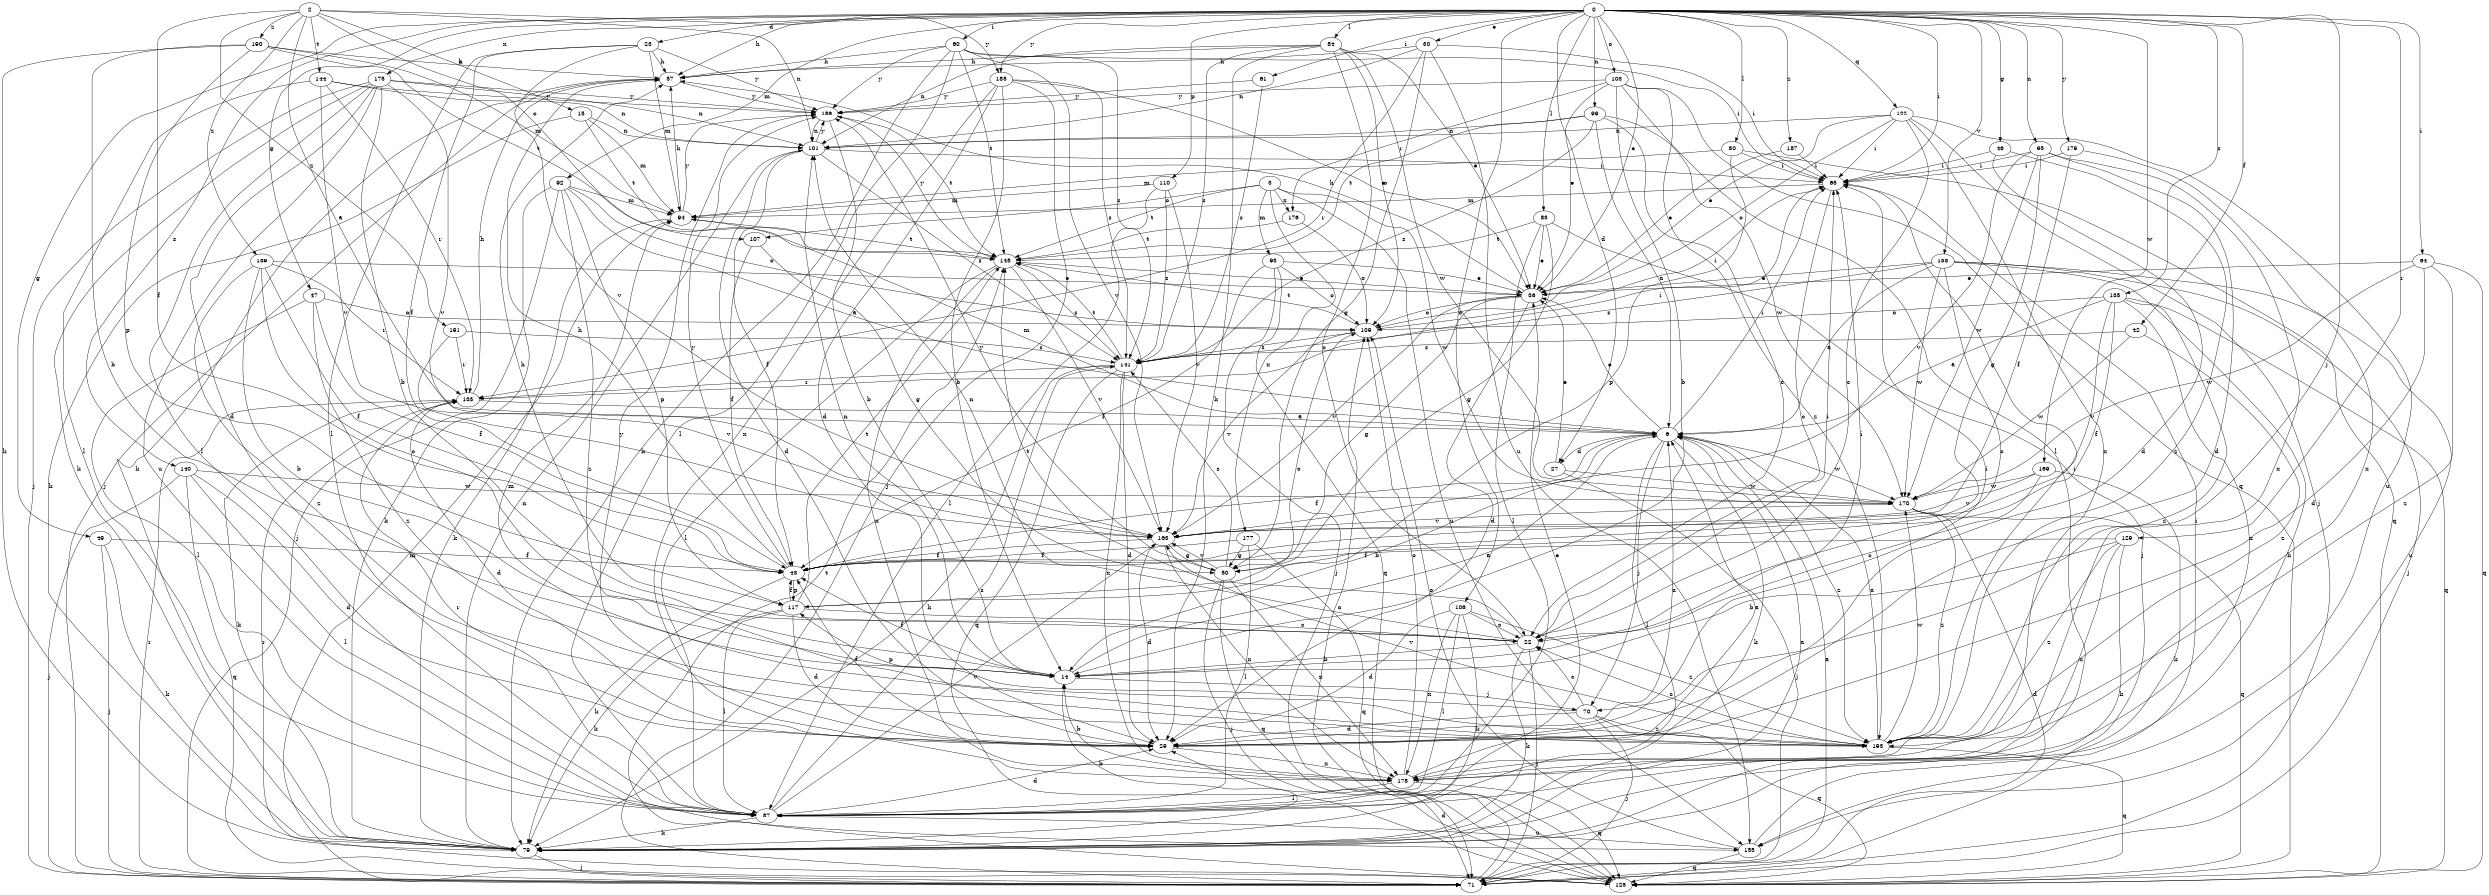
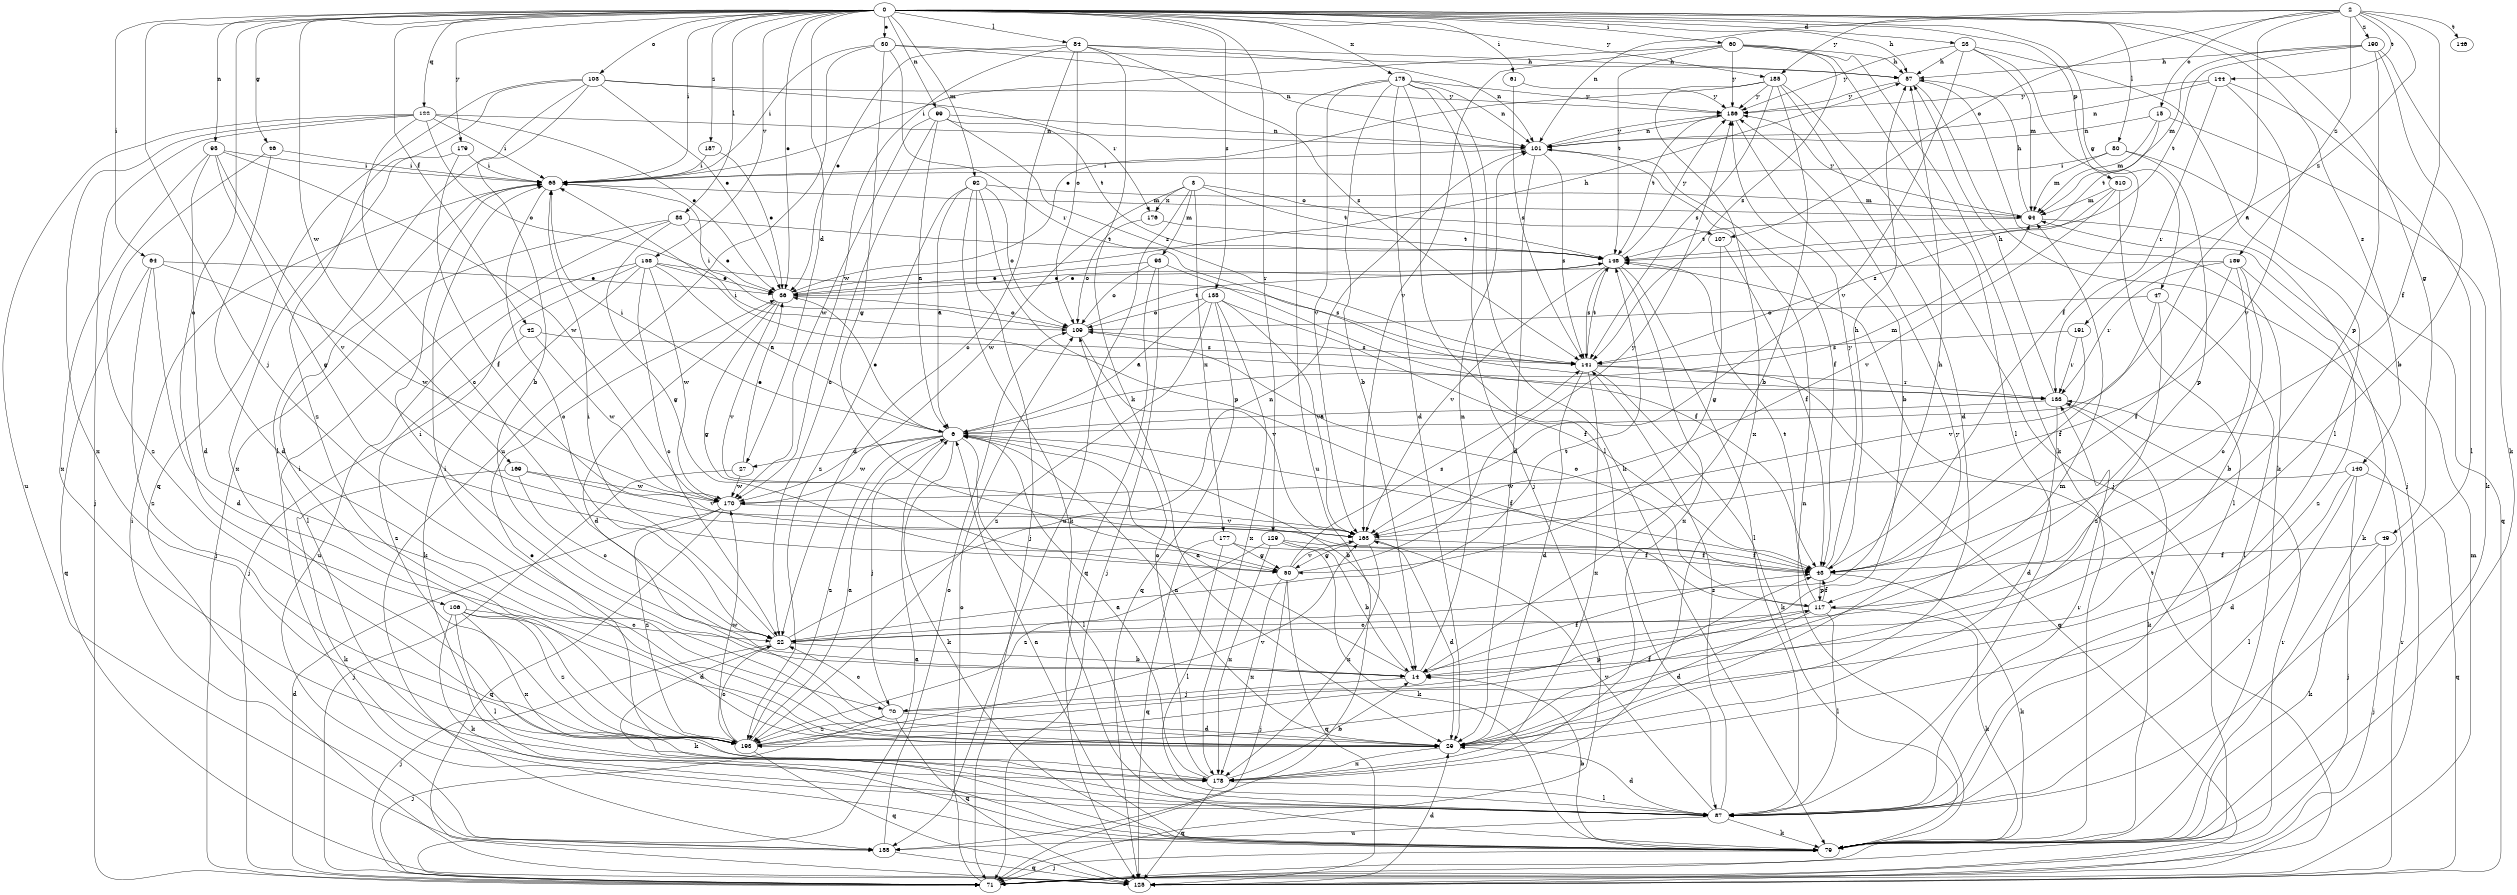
node "146": added
node "110": label "110" -> "510"
